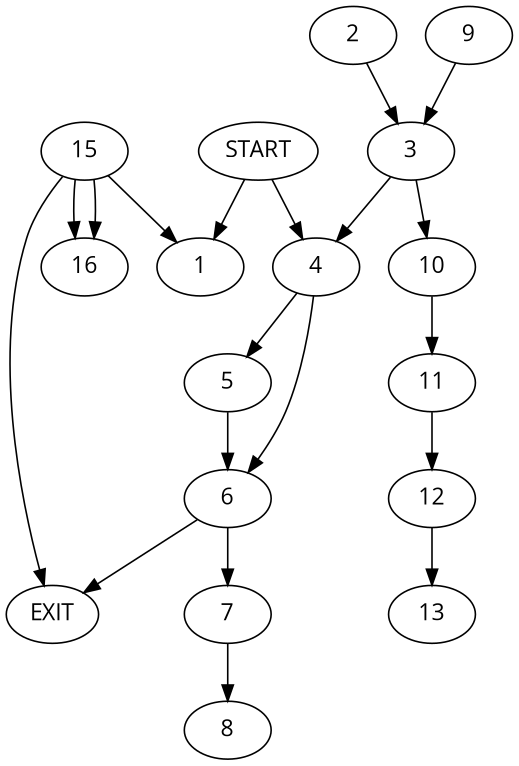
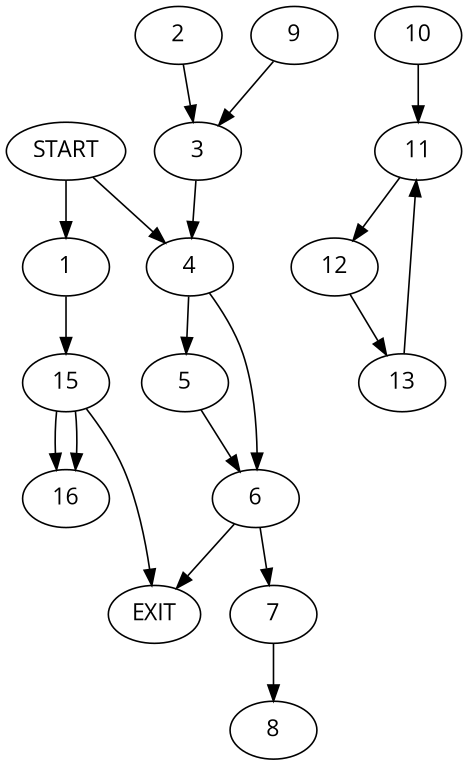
edge "3" -> "10": removed
edge "15" -> "1": reversed
edge "13" -> "11": added
